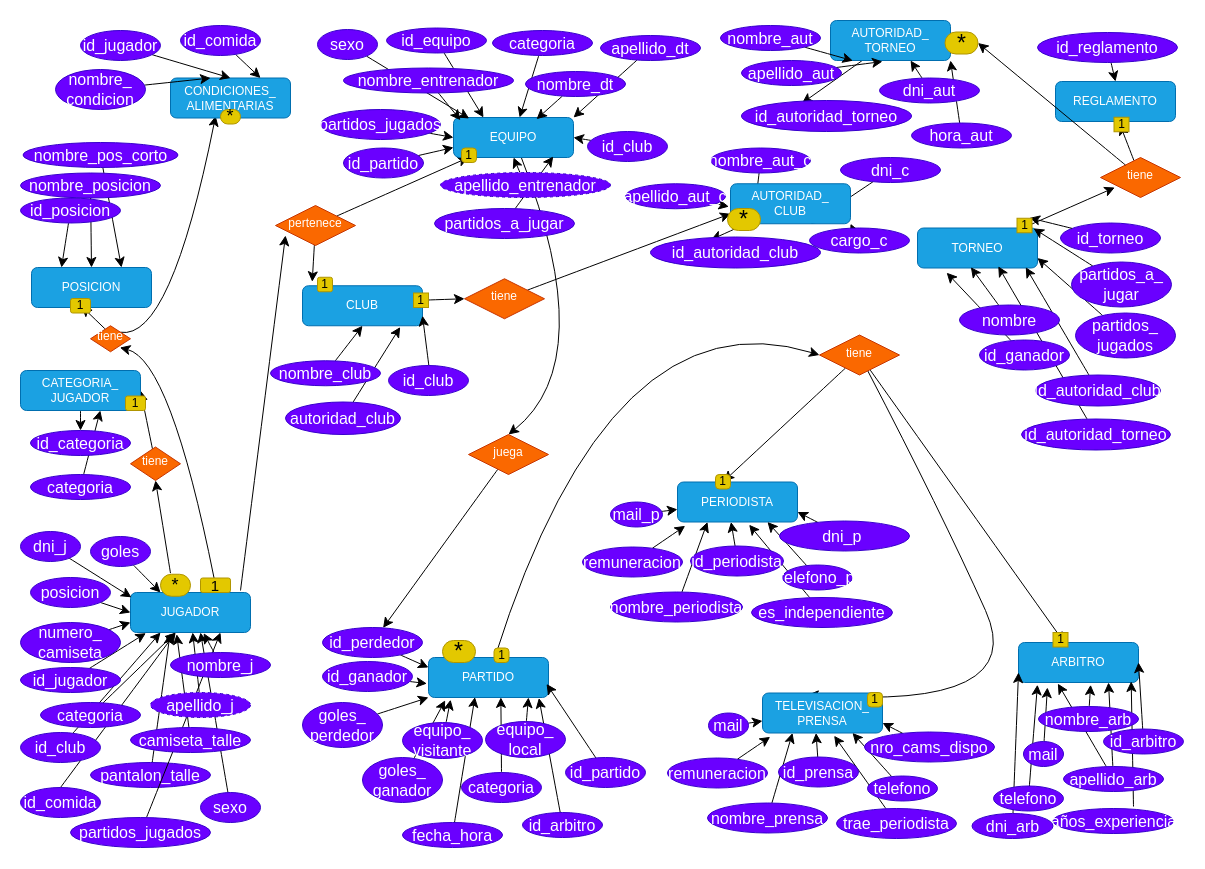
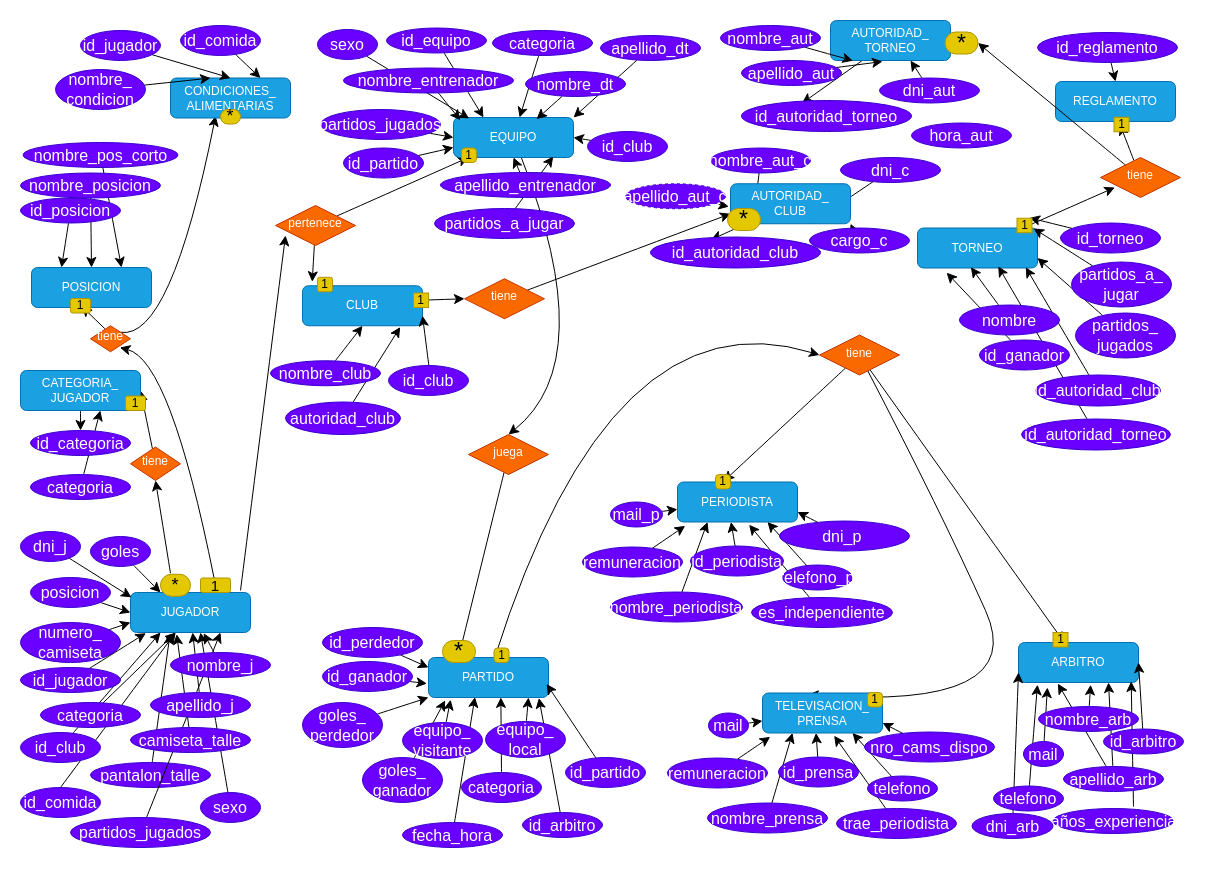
edge "hora_aut" -> "AUTORIDAD_ TORNEO": removed
node "apellido_entrenador": style dashed -> solid
node "apellido_aut_c": style solid -> dashed
edge "juega" -> "id_perdedor": now "juega" -> "PARTIDO"
node "apellido_j": style dashed -> solid
